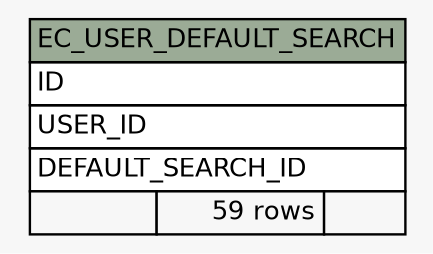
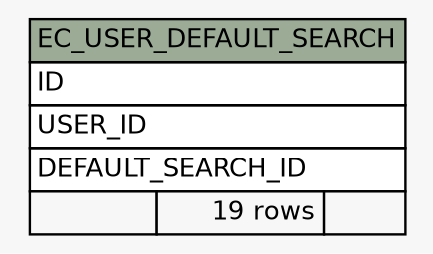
node "EC_USER_DEFAULT_SEARCH": text "59 rows" -> "19 rows"
